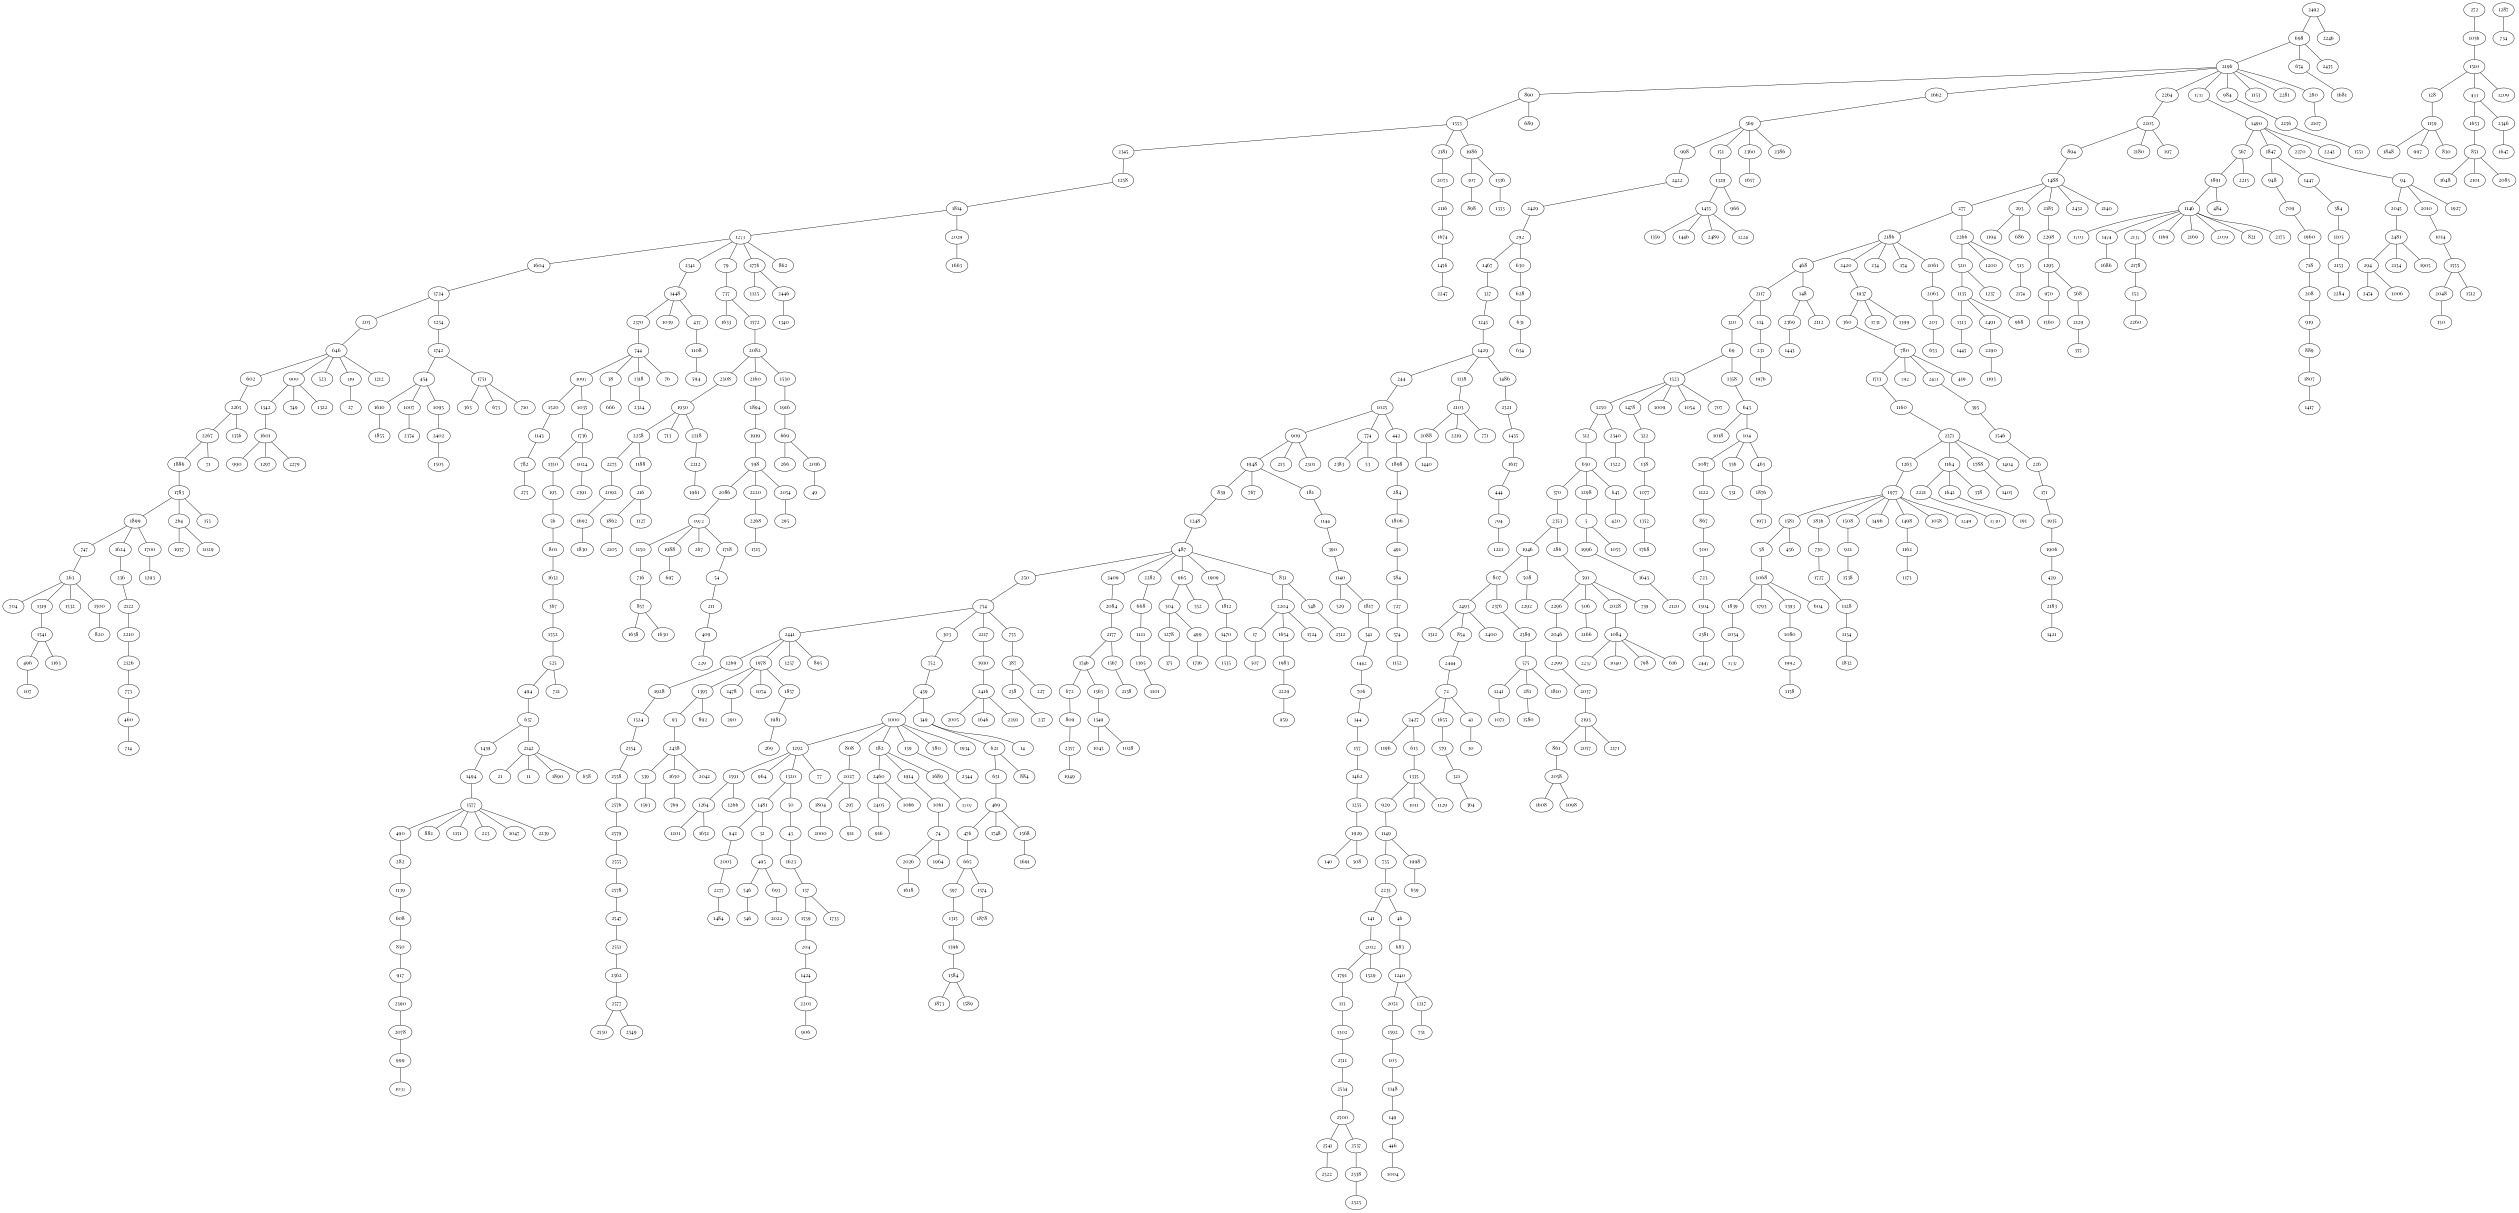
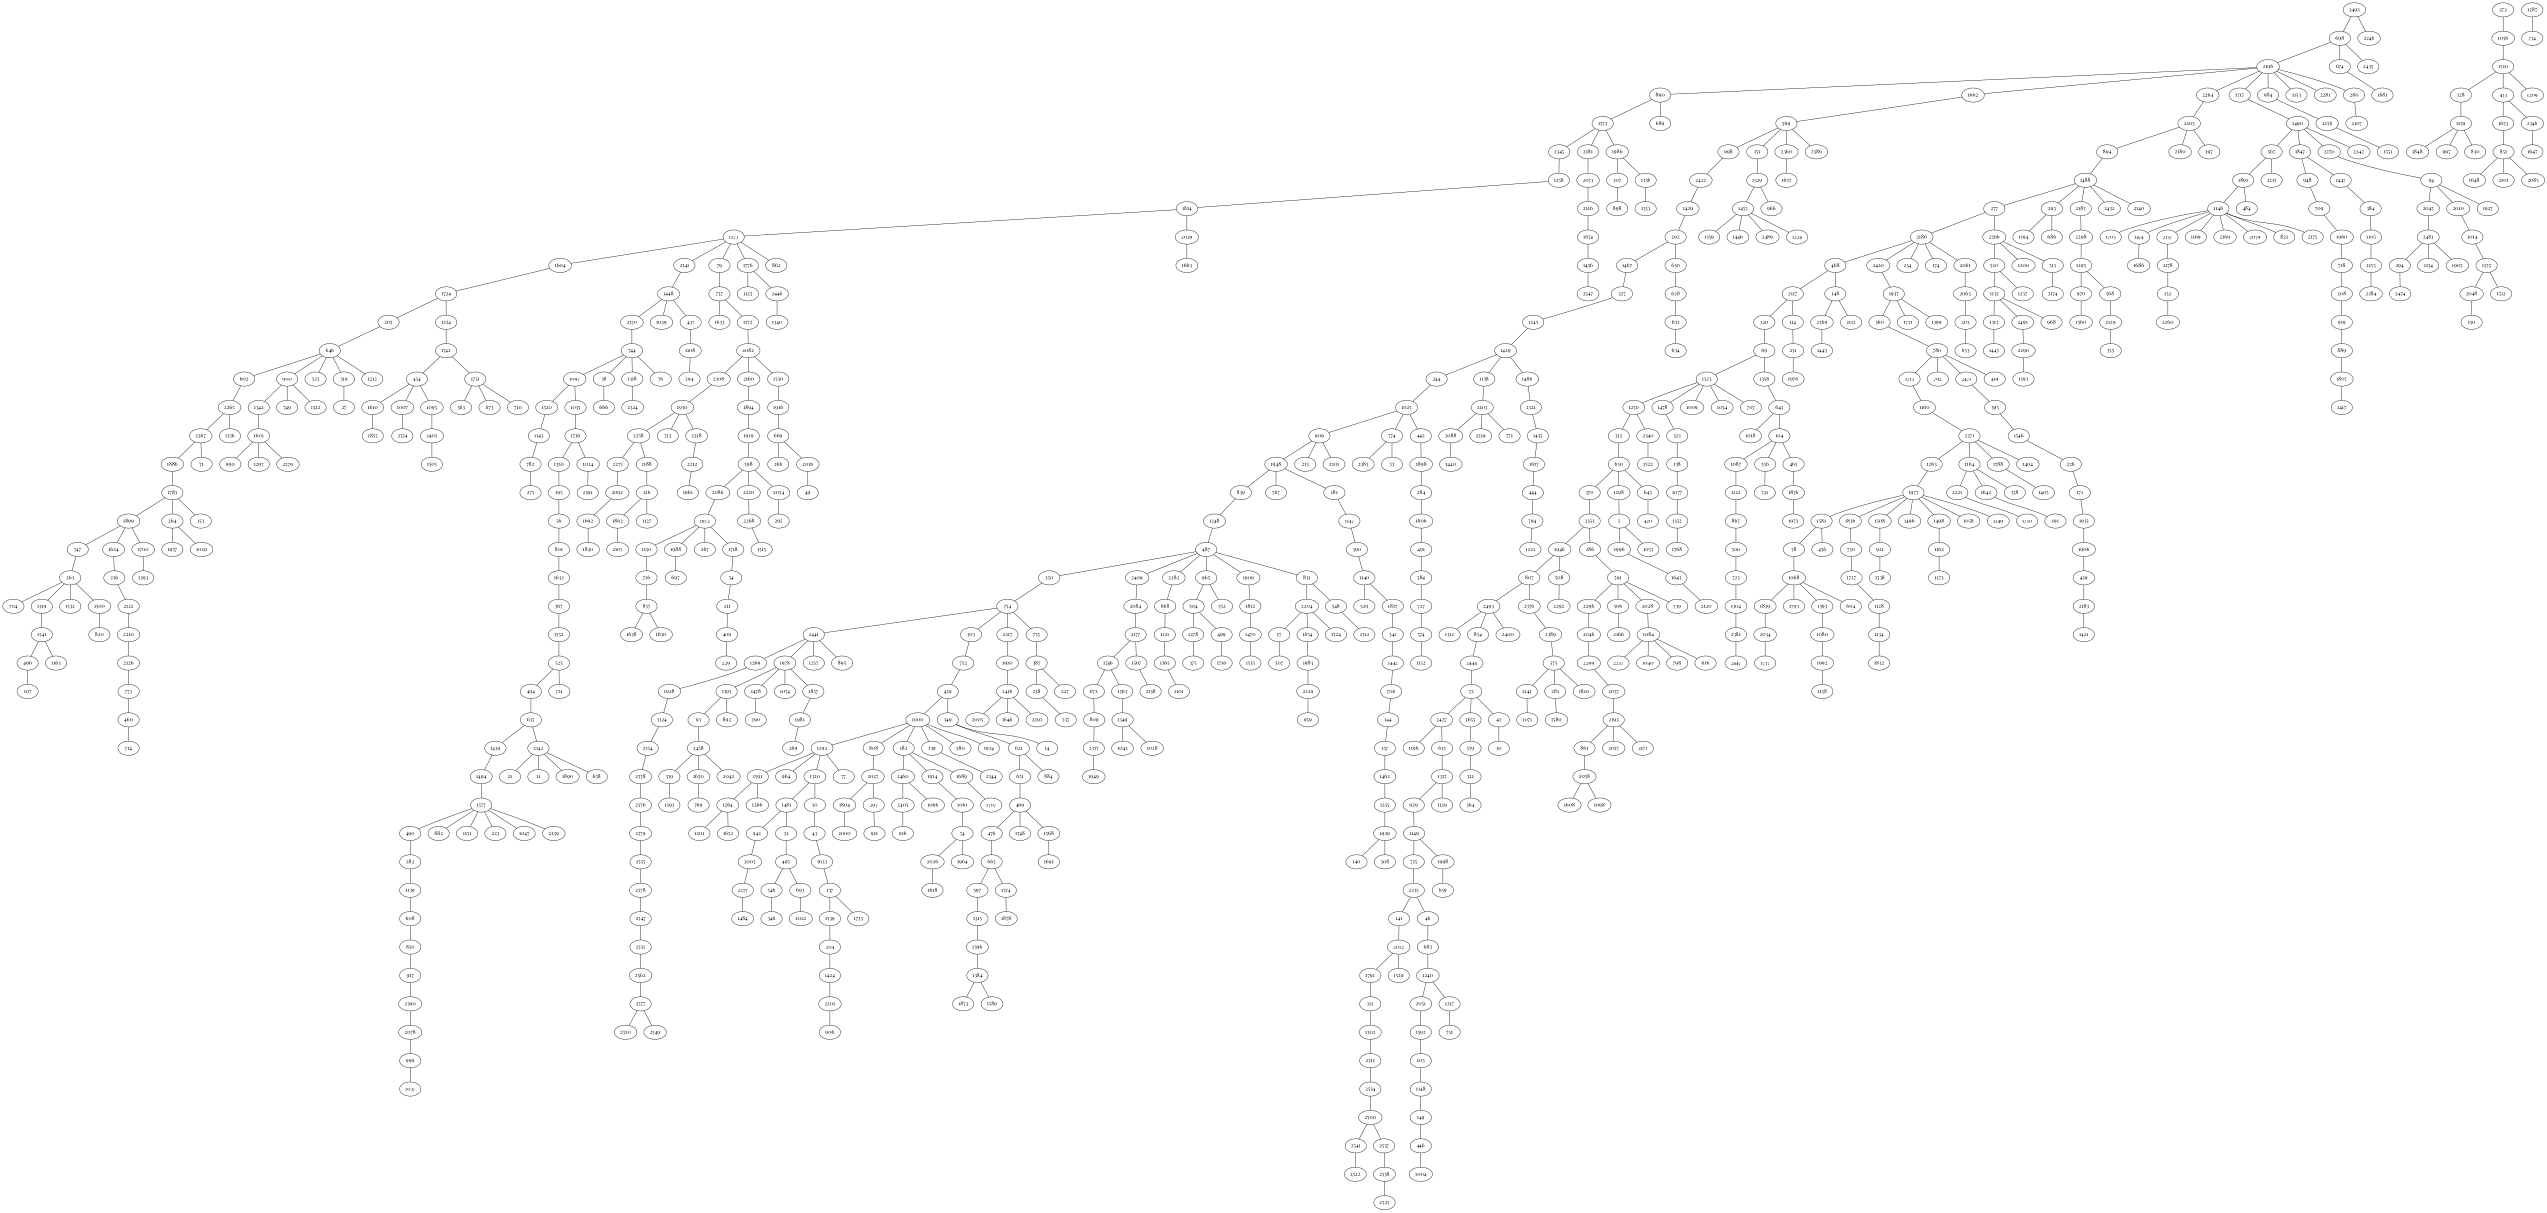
node "1006": removed
node "1144": label "1144" -> "1147"
node "1011": removed
